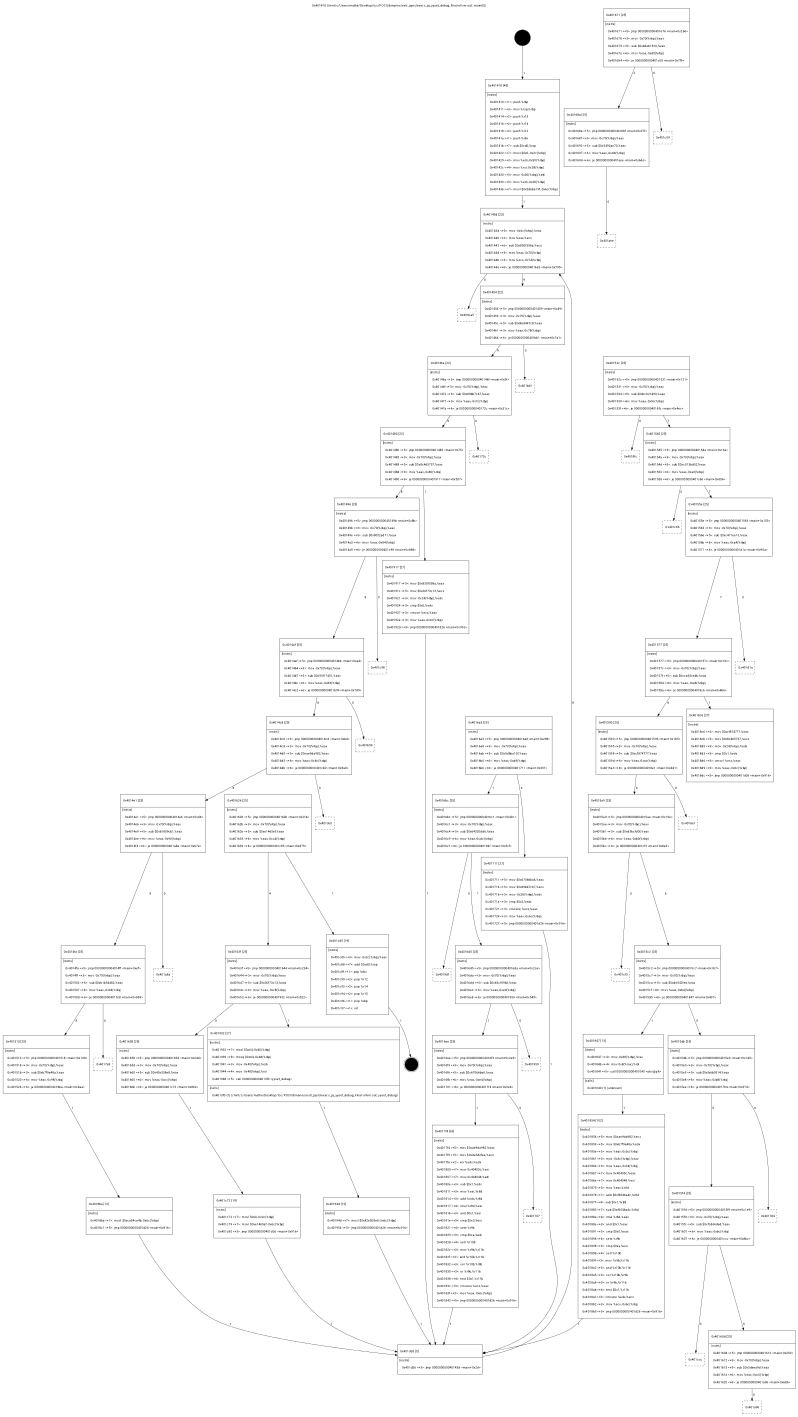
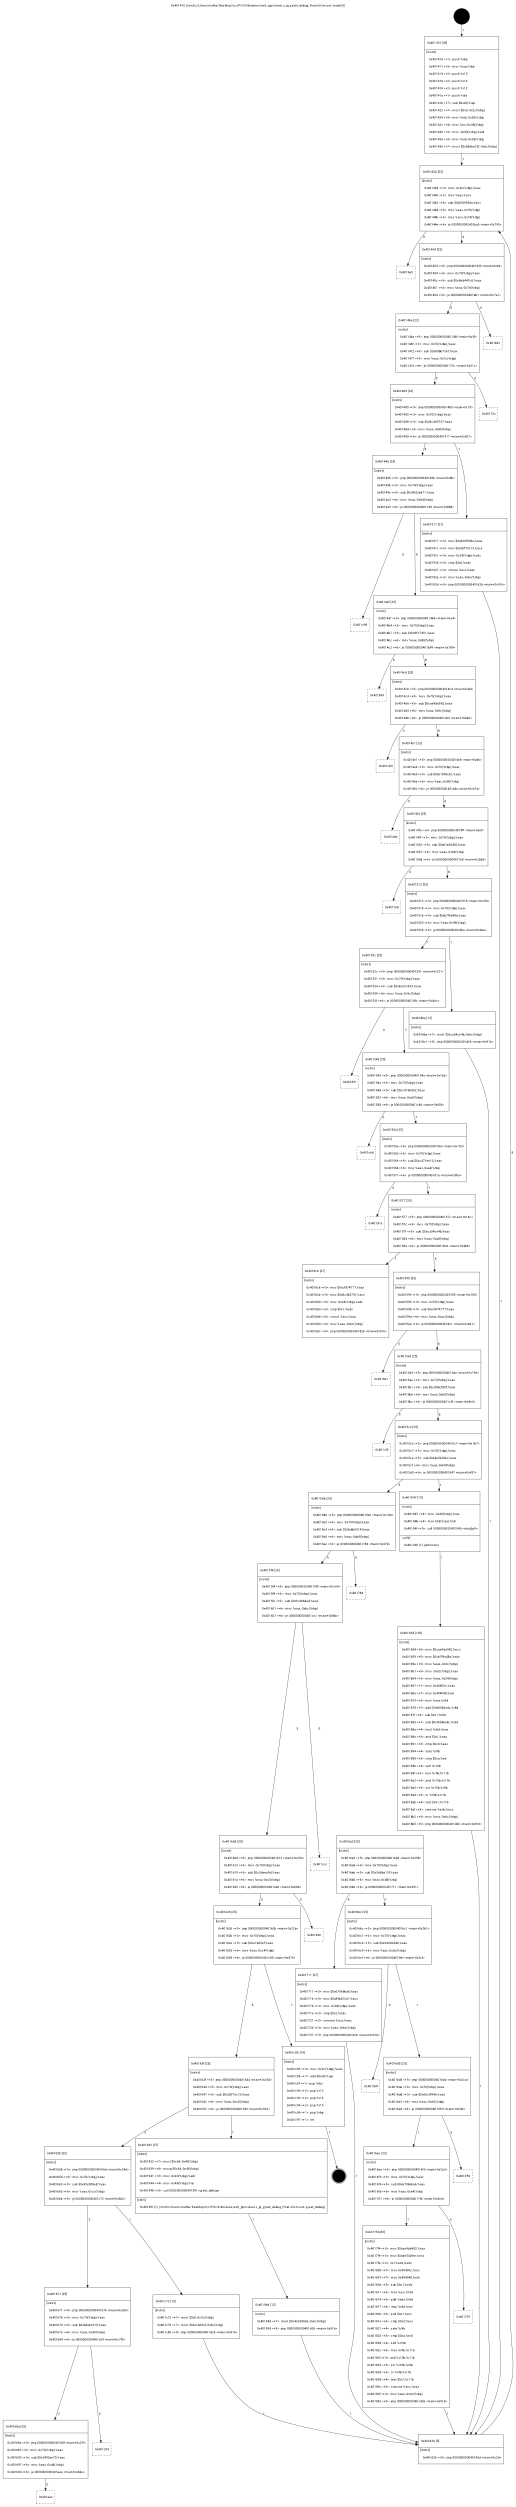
edge "0x401513 [25]" -> "0x40152c [25]": added, label "7"
edge "0x40160d [25]" -> "0x401626 [25]": added, label "5"
edge "0x401658 [25]" -> "0x401671 [25]": added, label "2"
